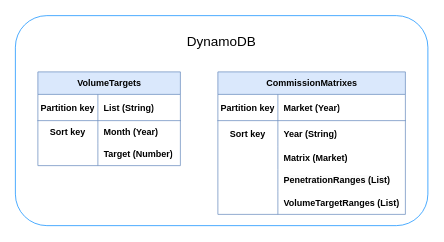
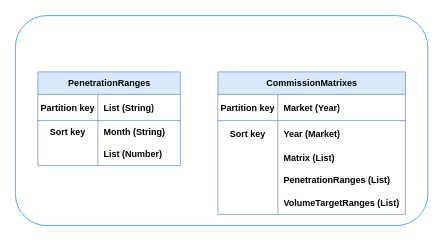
node "DynamoDB": removed
node "VolumeTargets": label "VolumeTargets" -> "PenetrationRanges"
node "Month (Year)": label "Month (Year)" -> "Month (String)"
node "Year (String)": label "Year (String)" -> "Year (Market)"
node "Target (Number)": label "Target (Number)" -> "List (Number)"
node "Matrix (Market)": label "Matrix (Market)" -> "Matrix (List)"
